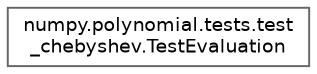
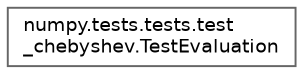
node "numpy.polynomial.tests.test _chebyshev.TestEvaluation": label "numpy.polynomial.tests.test _chebyshev.TestEvaluation" -> "numpy.tests.tests.test _chebyshev.TestEvaluation"
